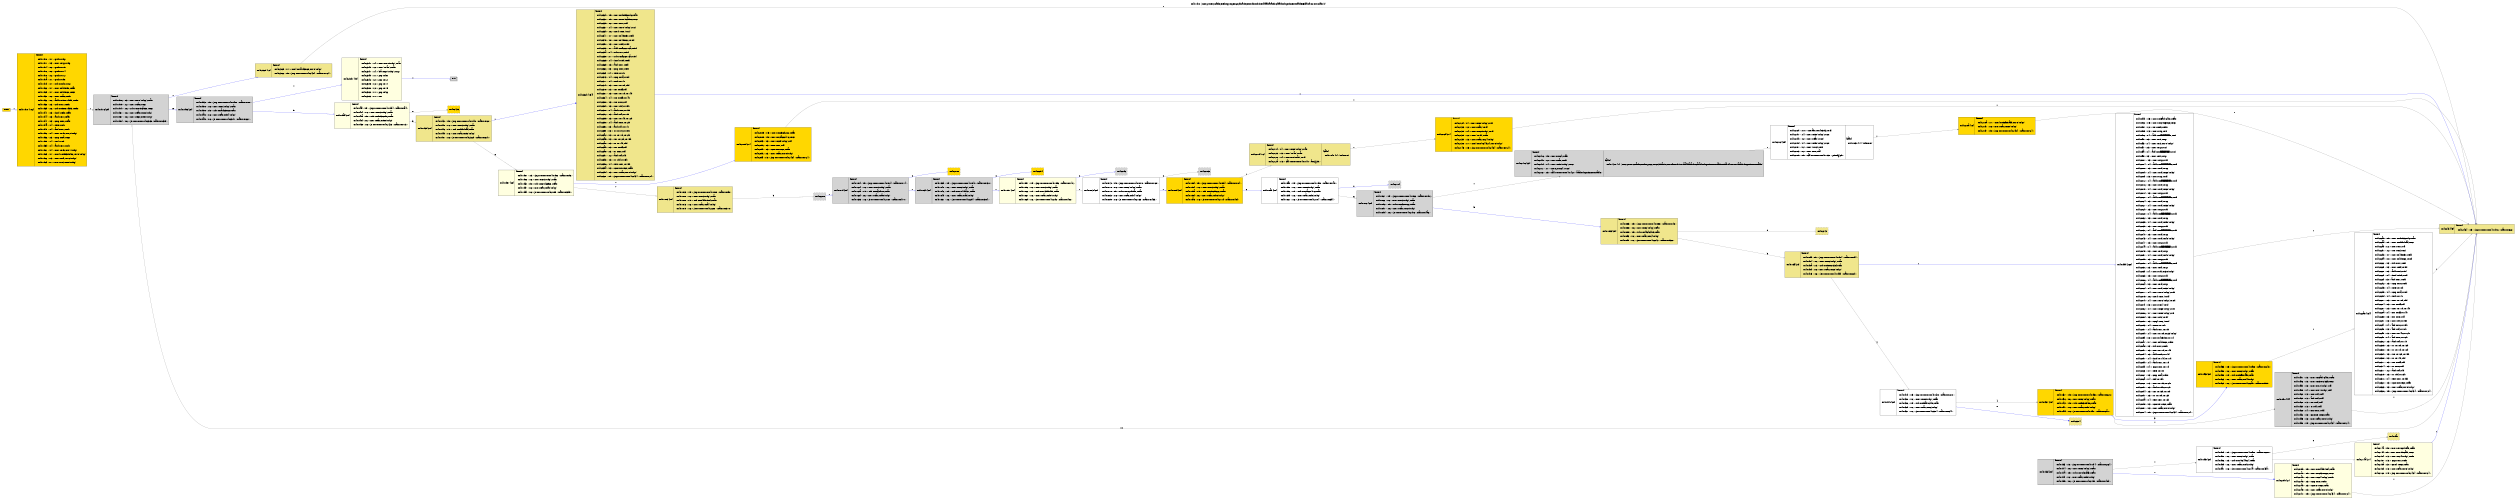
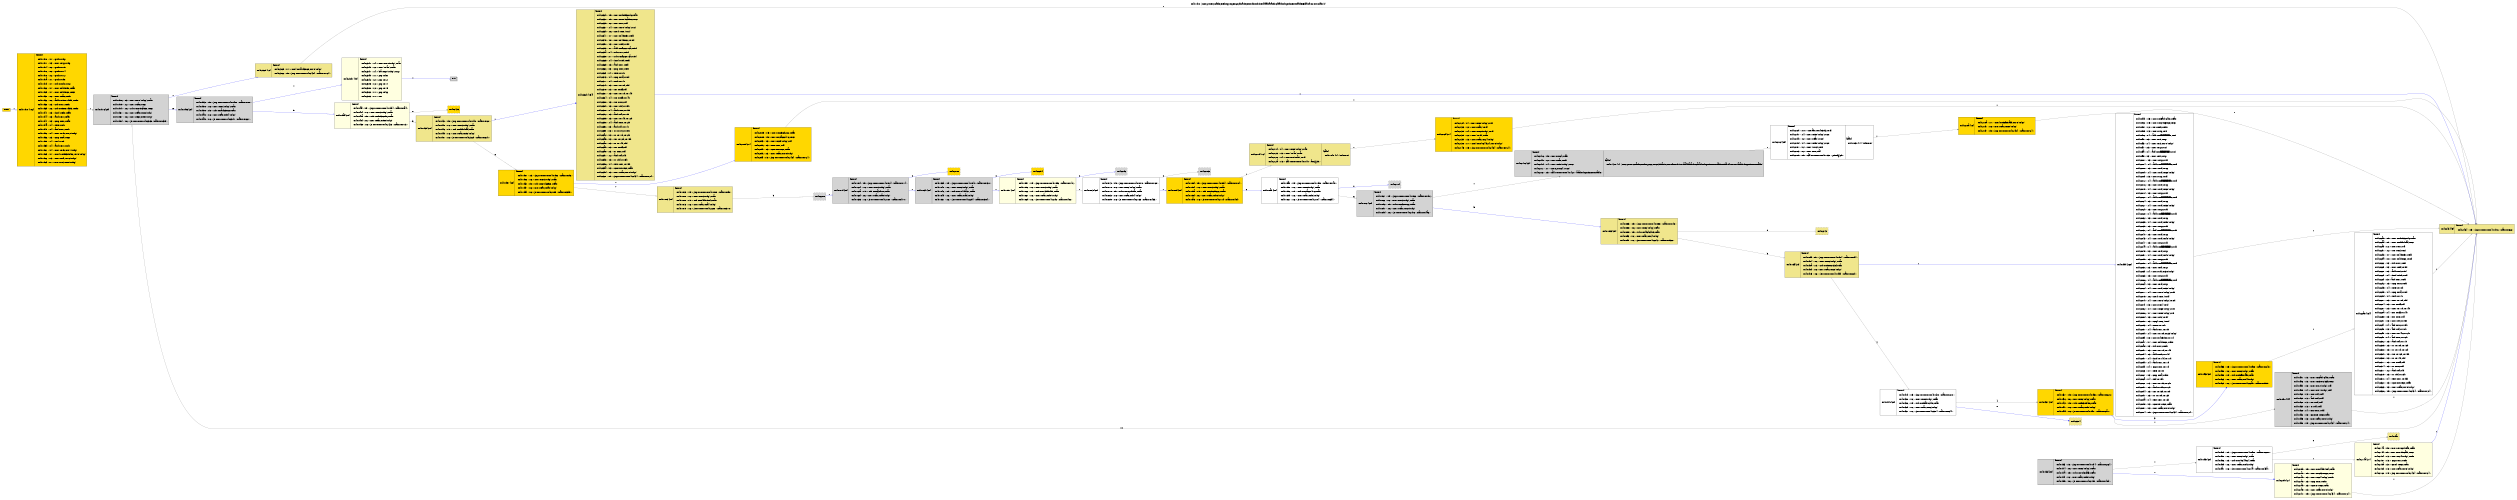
node "0x401de7 [28]": fillcolor lightyellow -> gold
